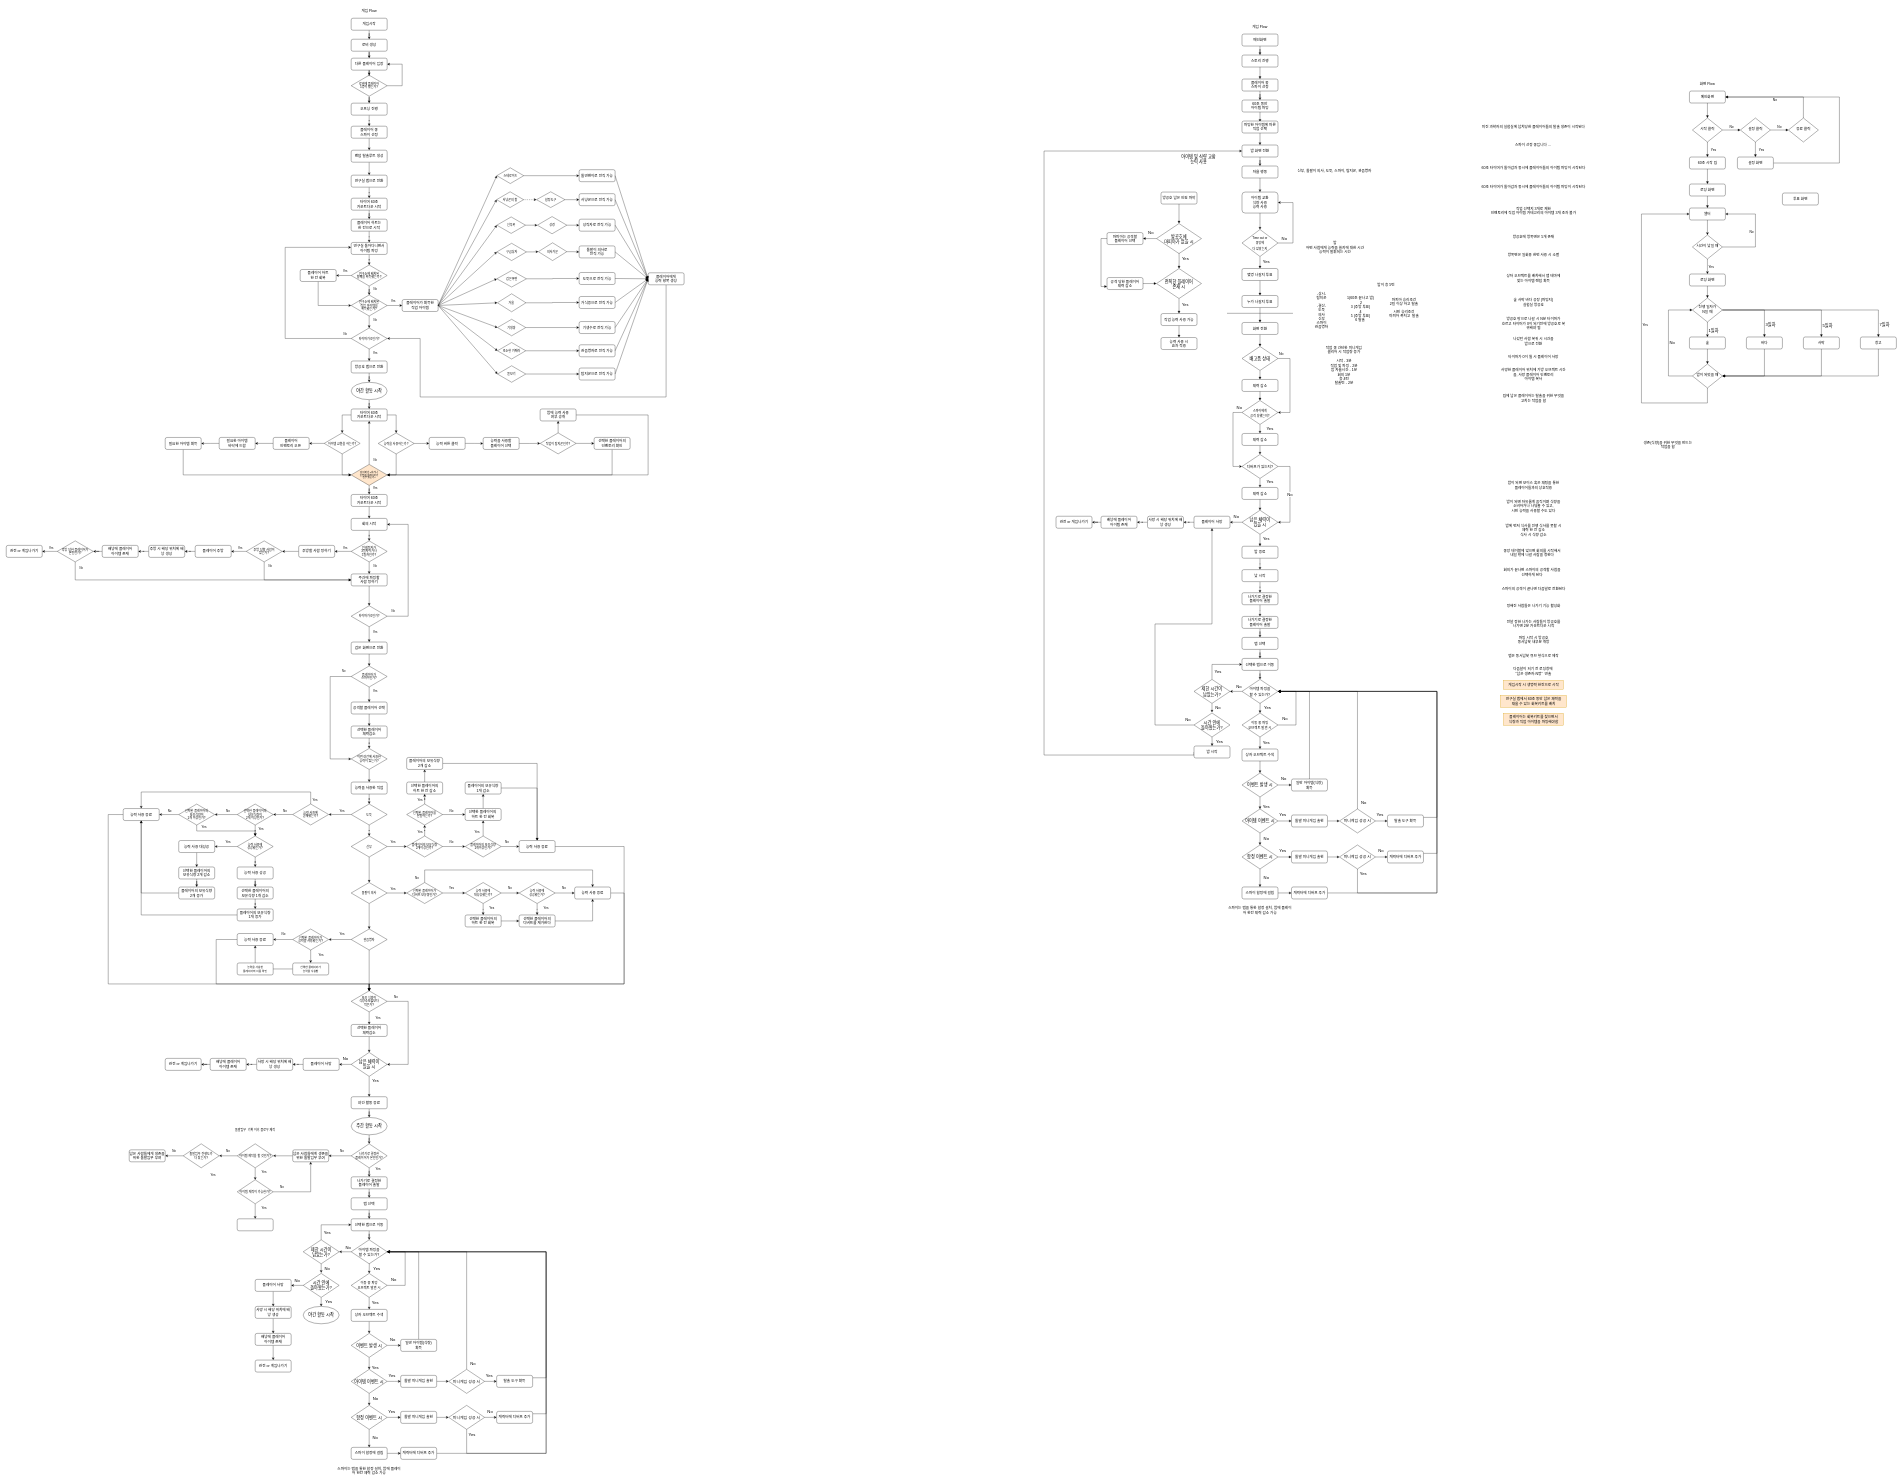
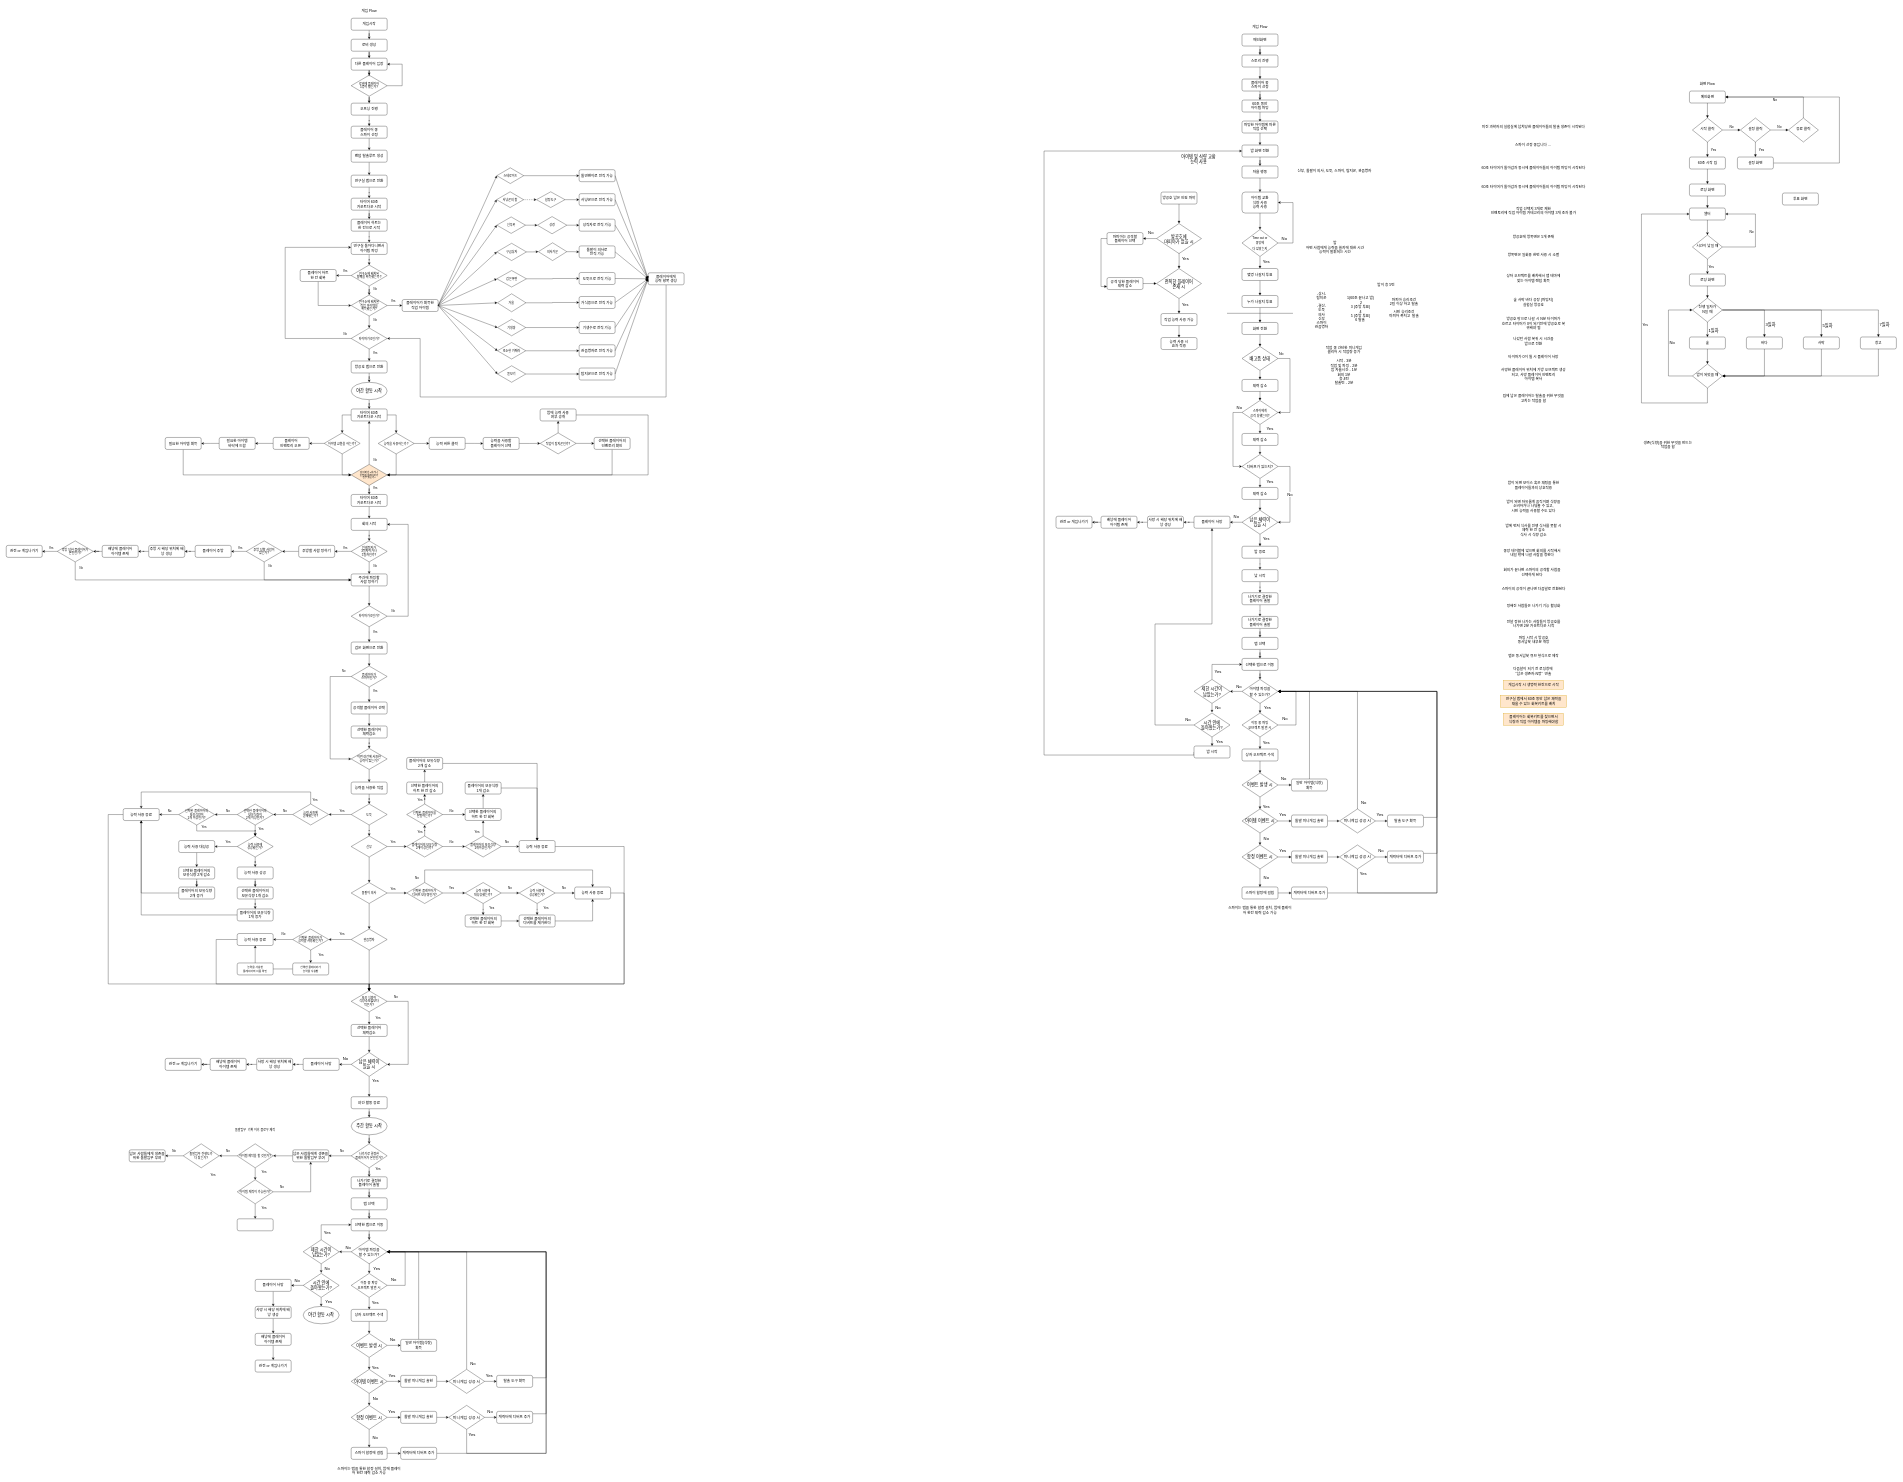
node "사망한 플레이어 위치에 가방 오브젝트 시간을, 사망 플레이어 인벤토리 아이템 복사": label "사망한 플레이어 위치에 가방 오브젝트 시간을, 사망 플레이어 인벤토리 아이템 복사" -> "사망한 플레이어 위치에 가방 오브젝트 생성되고, 사망 플레이어 인벤토리 아이템 복사"
